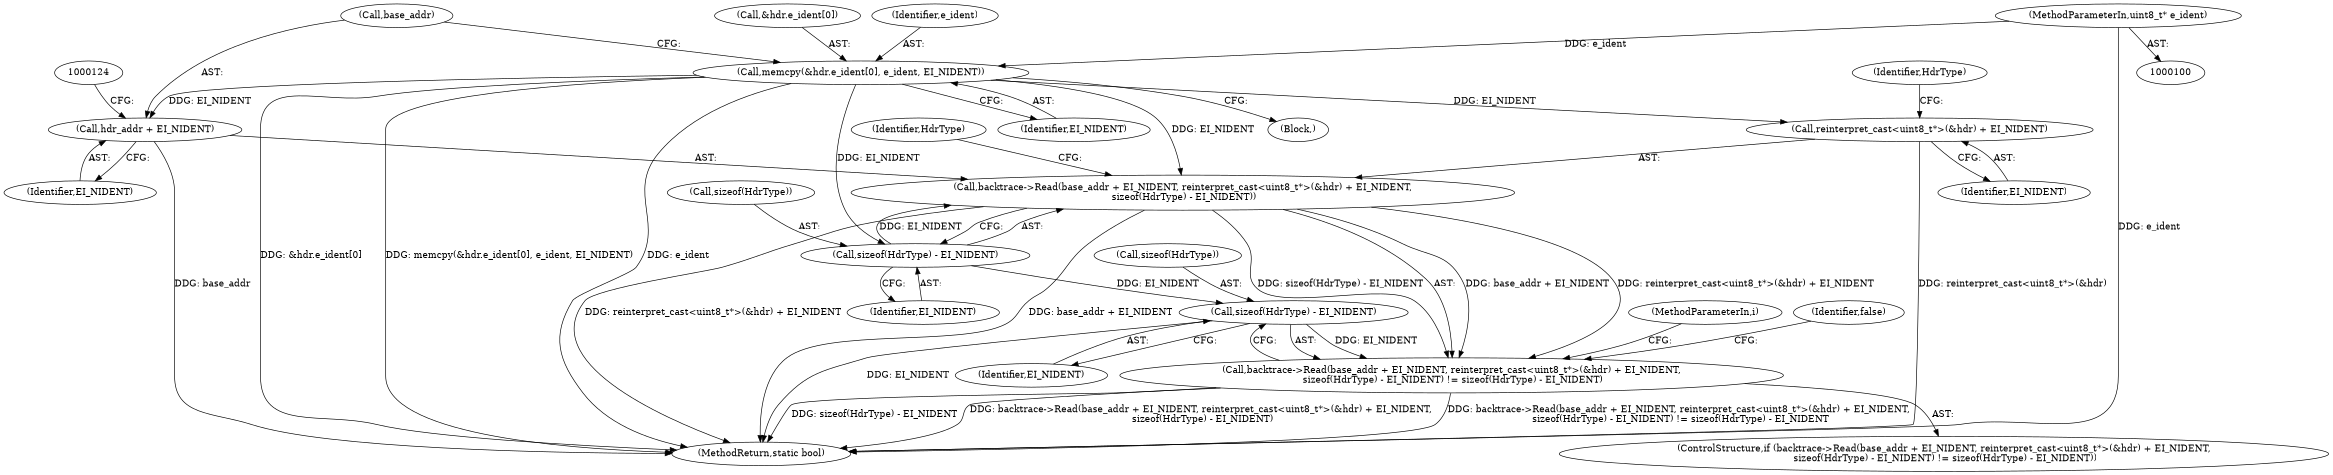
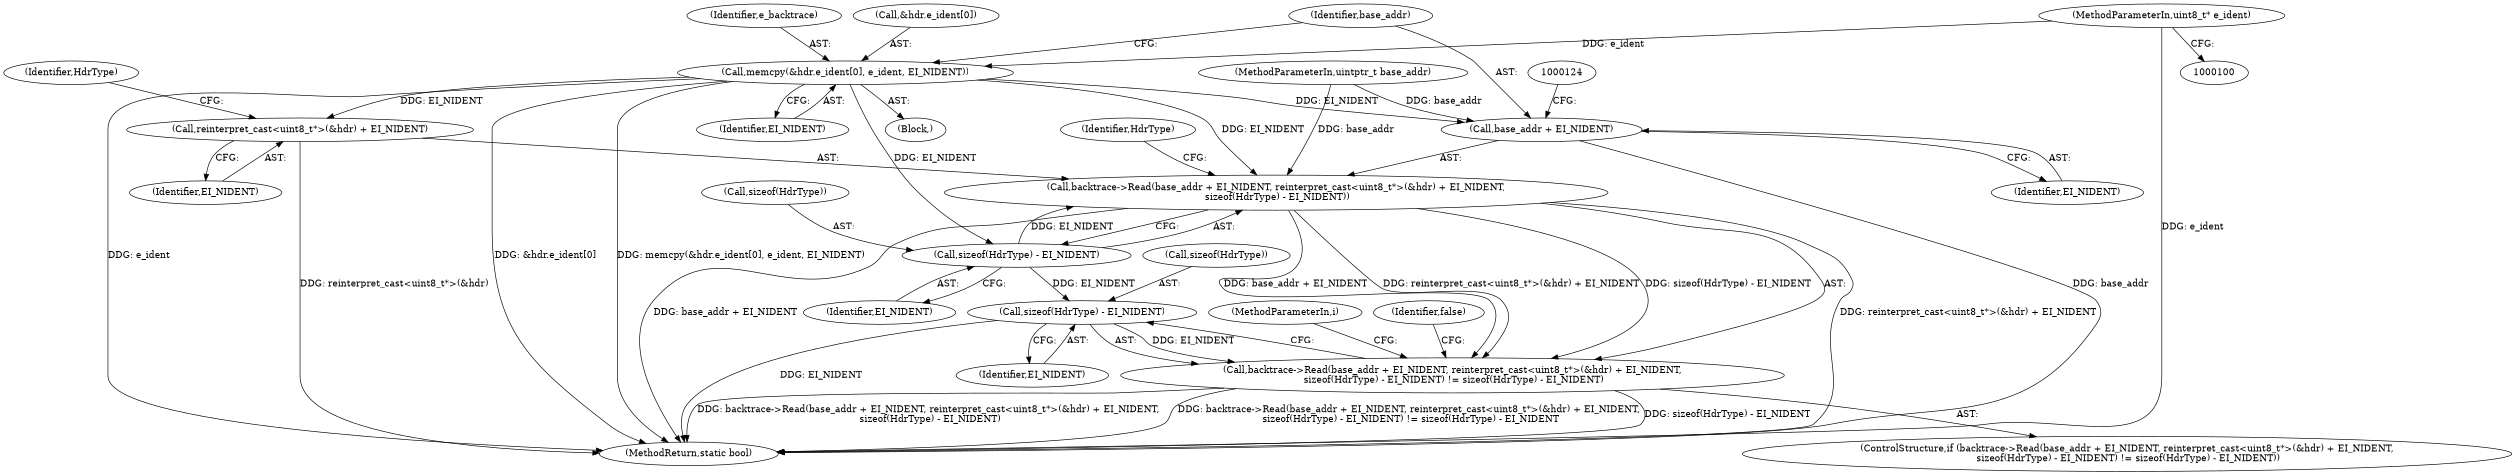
node "(Call,base_addr)": label "(Call,base_addr)" -> "(Identifier,base_addr)"
node "(Identifier,e_ident)": label "(Identifier,e_ident)" -> "(Identifier,e_backtrace)"
edge "(MethodParameterIn,uint8_t* e_ident)" -> "1000100": label "AST: " -> "CFG: "
node "(MethodParameterIn,uintptr_t base_addr)": added
edge "(Call,memcpy(&hdr.e_ident[0], e_ident, EI_NIDENT))" -> "(Block,)": label "CFG: " -> "AST: "
node "(Call,hdr_addr + EI_NIDENT)": label "(Call,hdr_addr + EI_NIDENT)" -> "(Call,base_addr + EI_NIDENT)"
